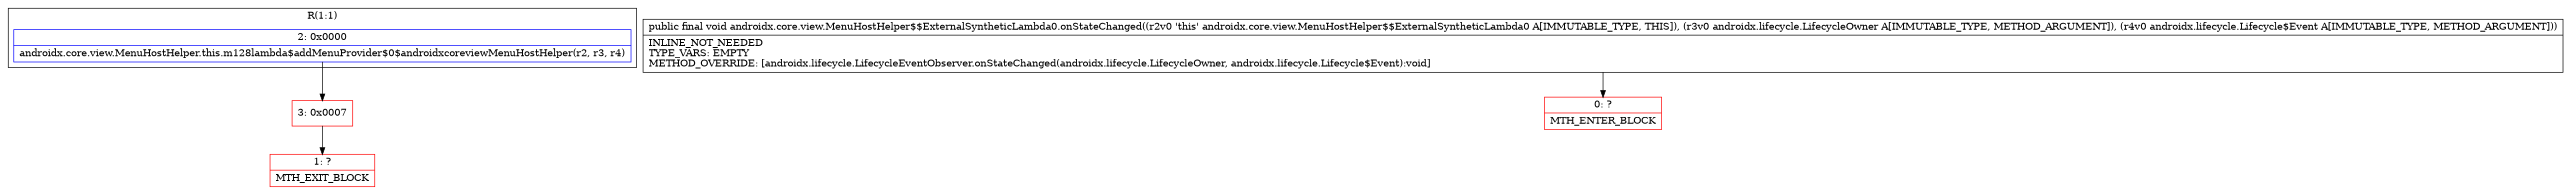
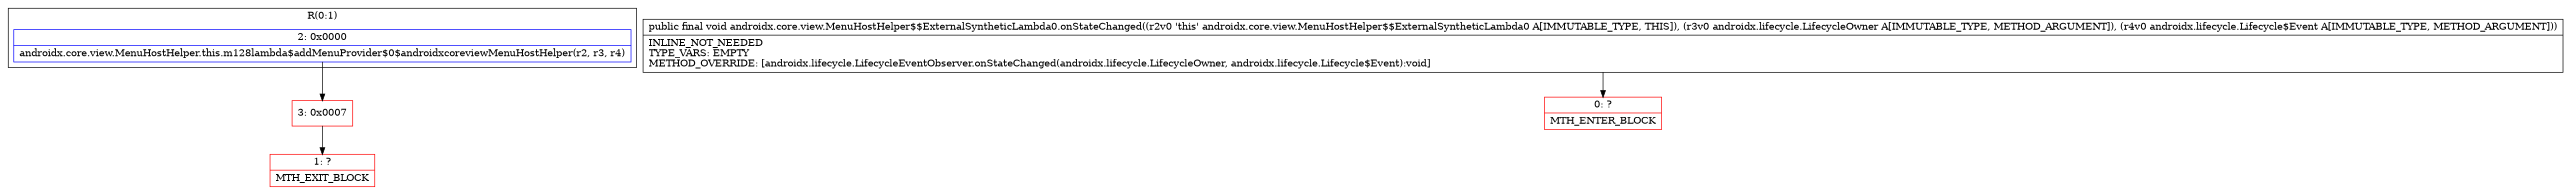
cluster "R(1:1)": label "R(1:1)" -> "R(0:1)"
